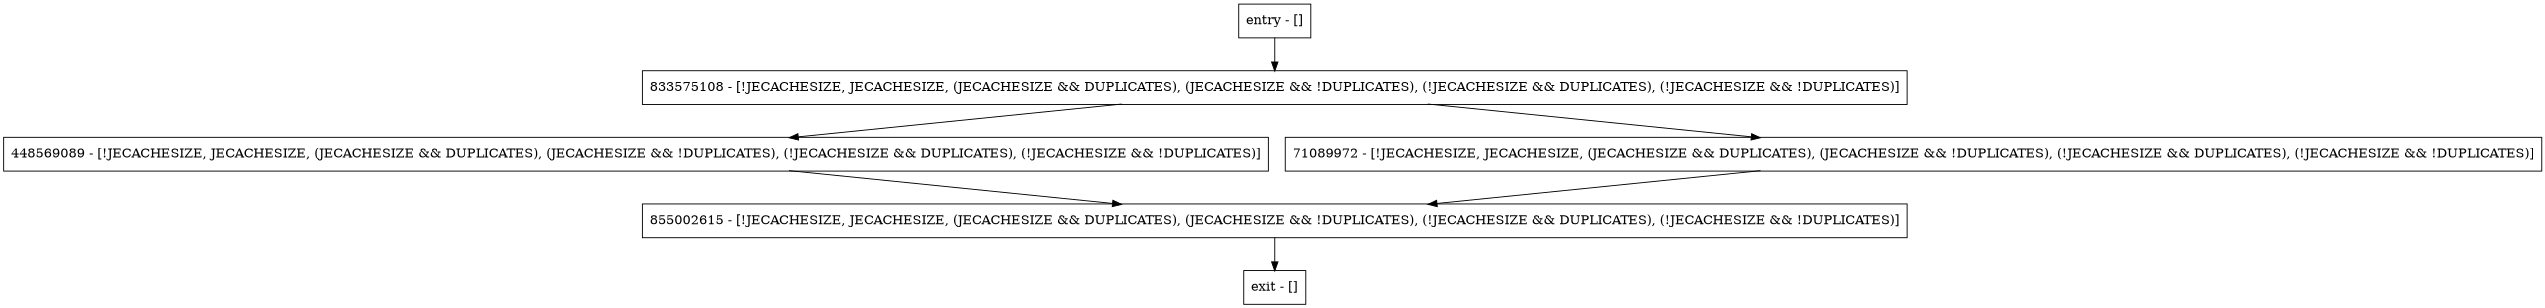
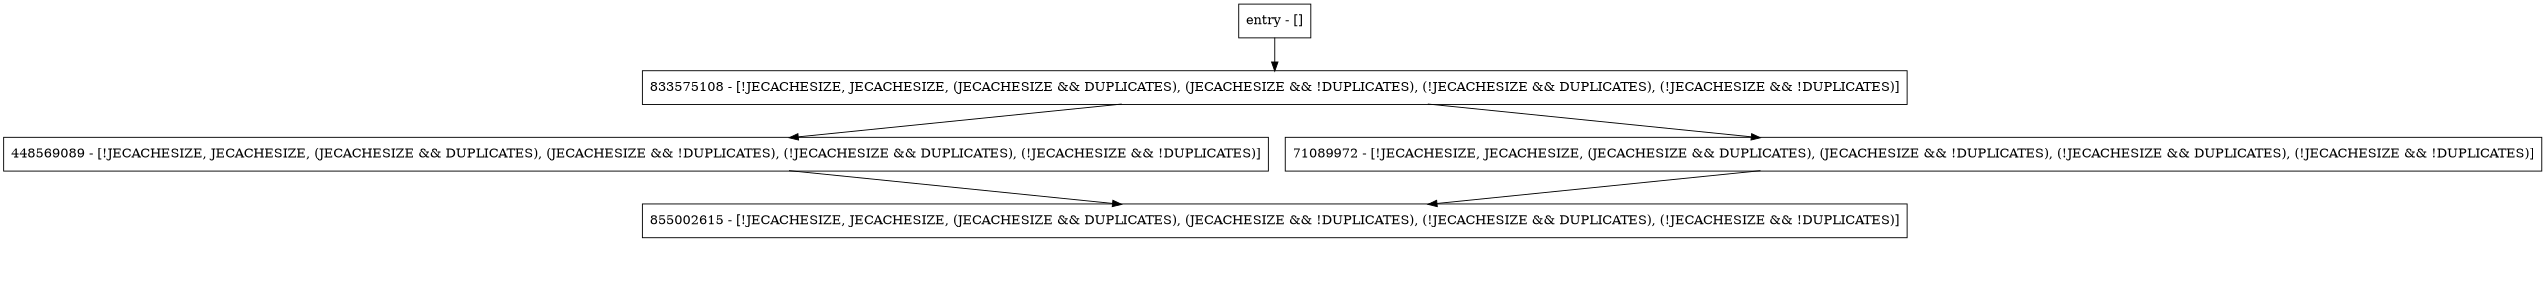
node "exit - []": removed
